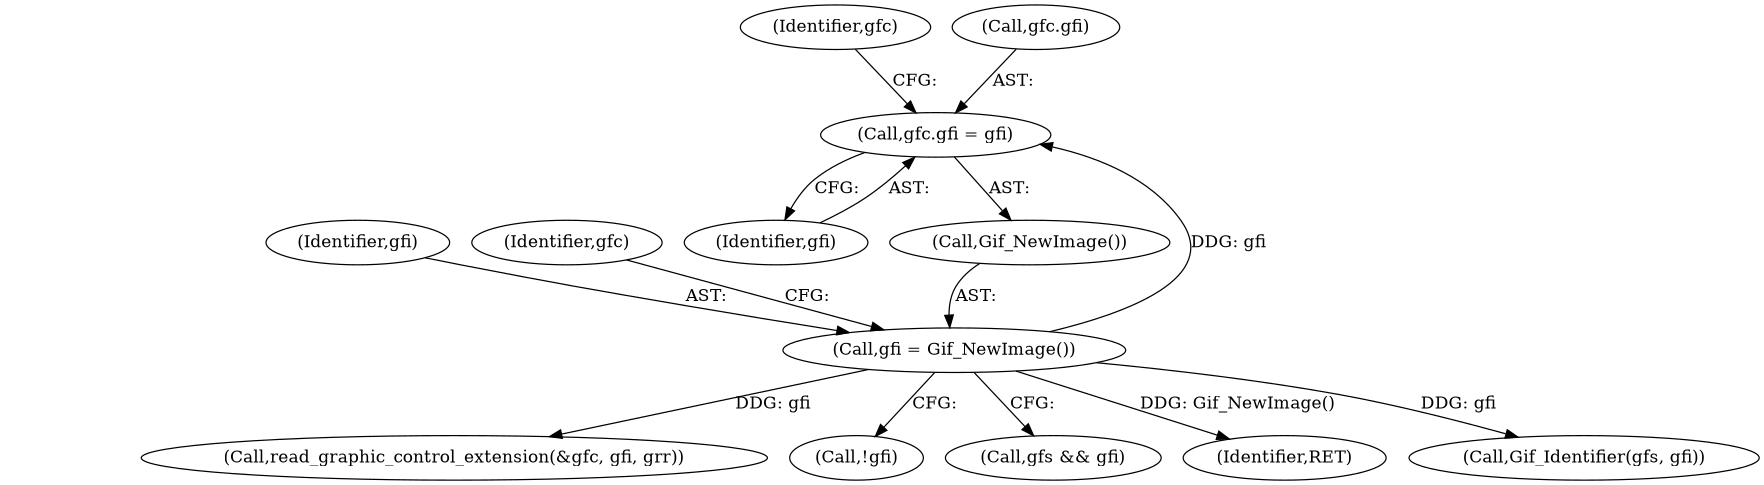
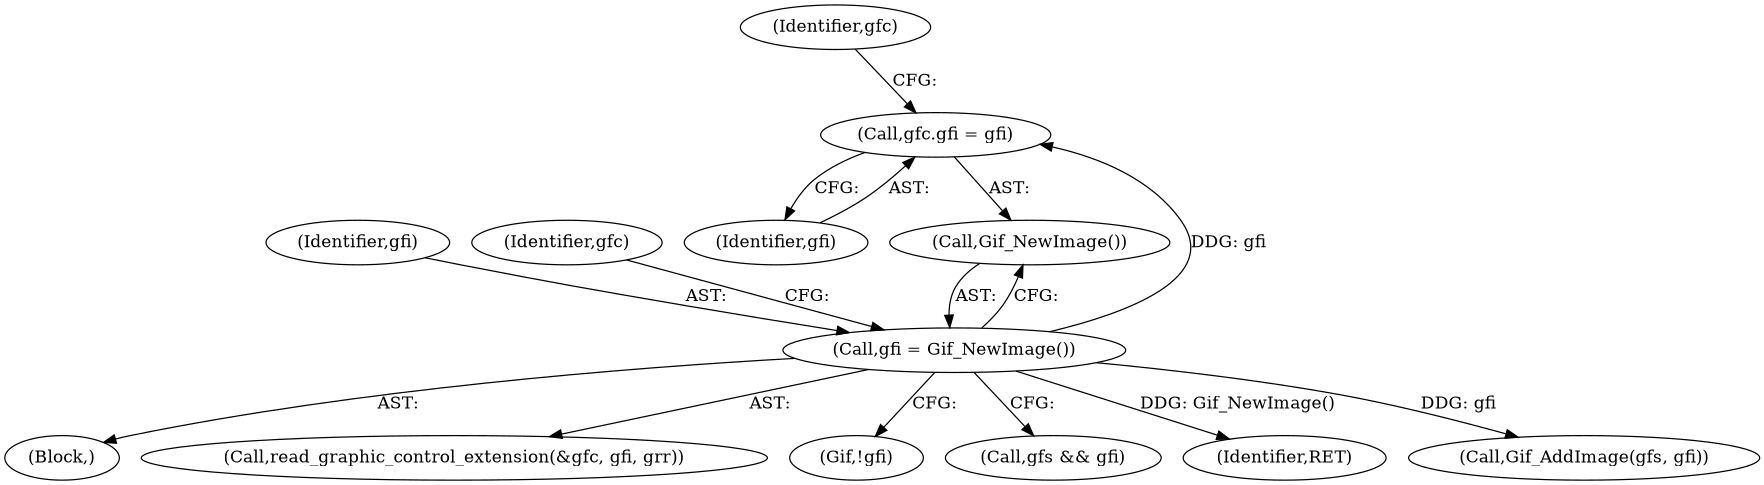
node "(Call,gfc.gfi)": removed
edge "(Call,gfi = Gif_NewImage())" -> "(Call,Gif_NewImage())": added, label "CFG:"
edge "(Call,gfi = Gif_NewImage())" -> "(Call,read_graphic_control_extension(&gfc, gfi, grr))": label "DDG: gfi" -> "AST: "
node "(Block,)": added
node "(Call,!gfi)": label "(Call,!gfi)" -> "(Gif,!gfi)"
node "(Call,Gif_Identifier(gfs, gfi))": label "(Call,Gif_Identifier(gfs, gfi))" -> "(Call,Gif_AddImage(gfs, gfi))"
